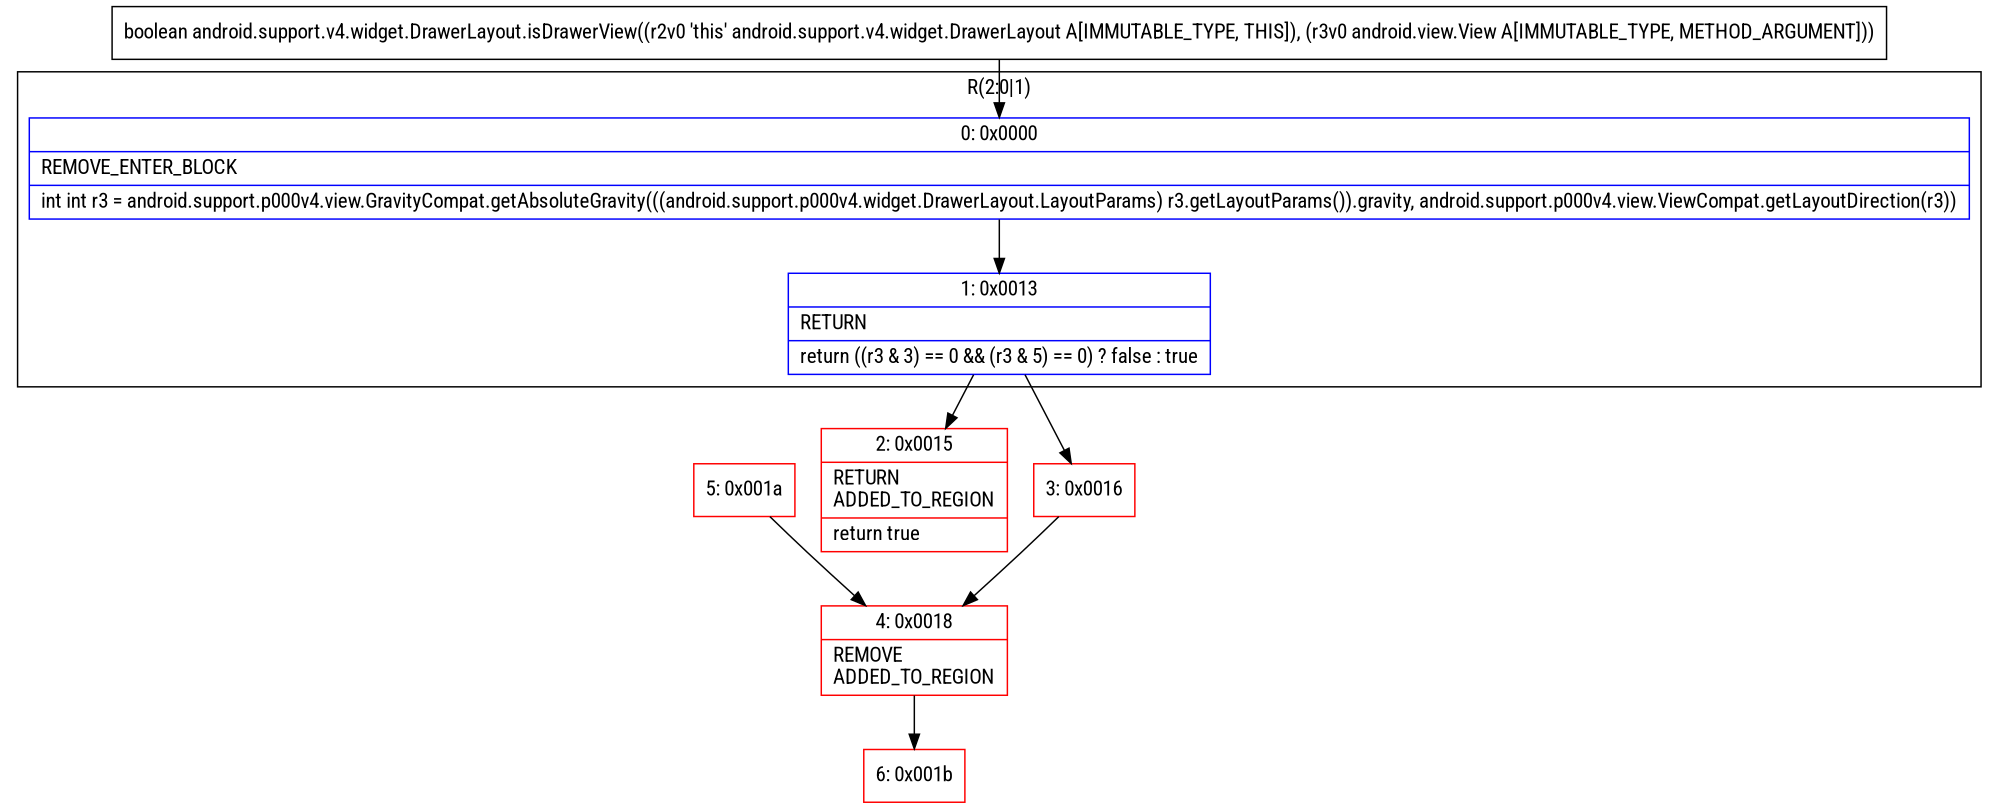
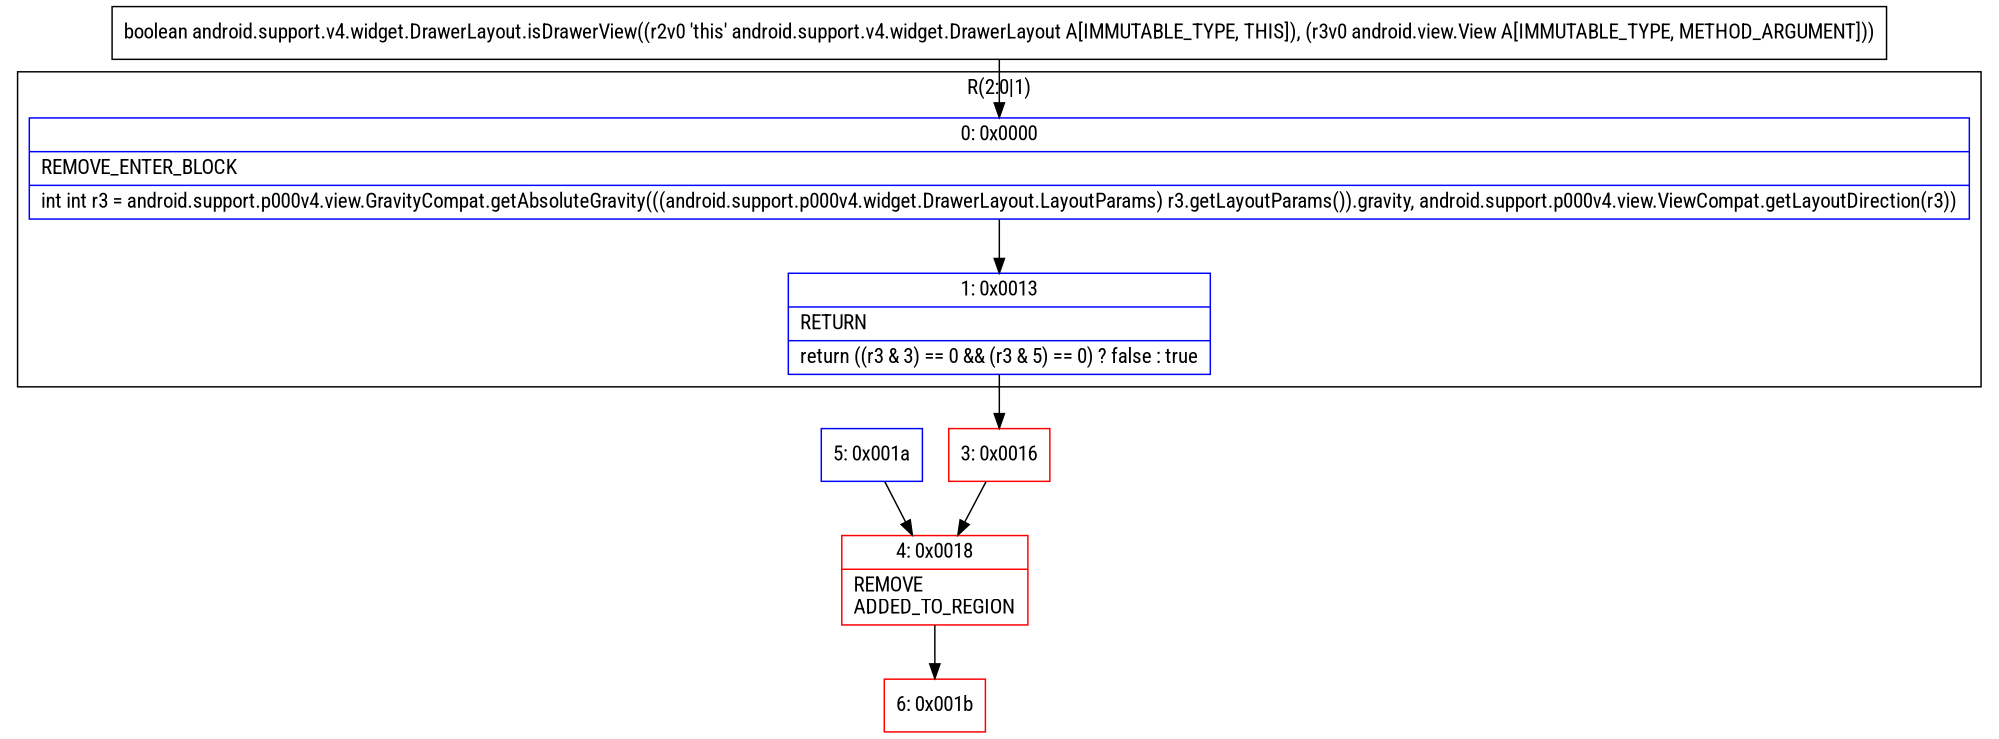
node "5: 0x001a": color red -> blue
node "2: 0x0015": removed
